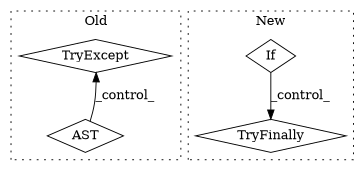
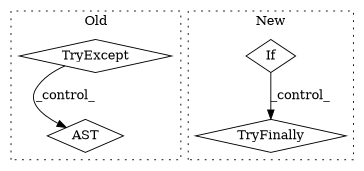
edge "AST" -> "TryExcept": reversed
